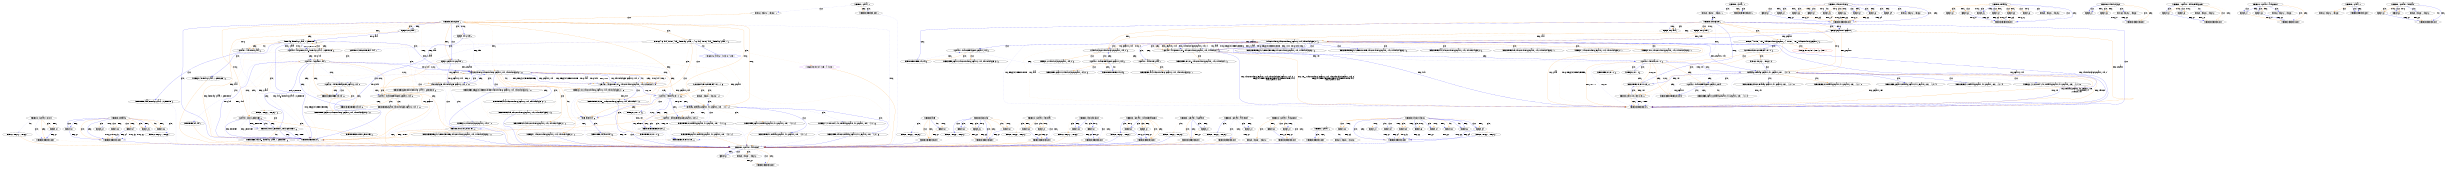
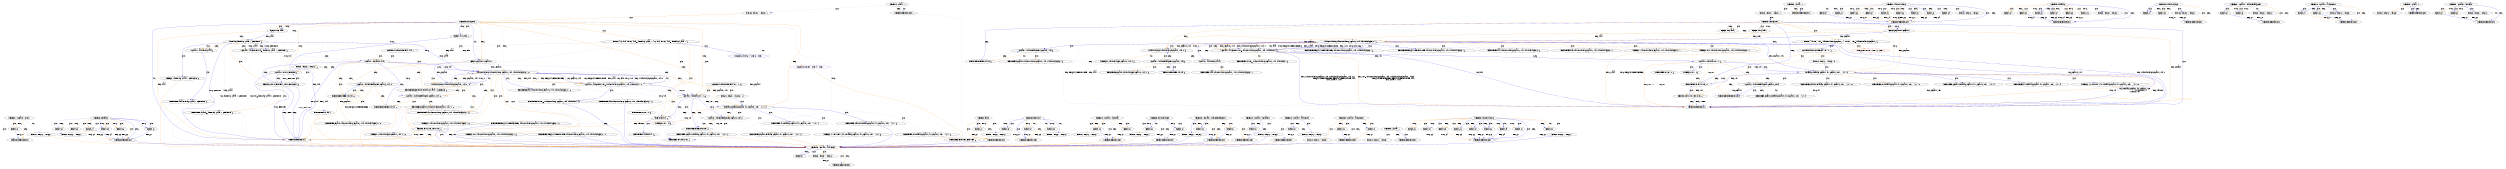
edge "(<operator>.assignment,buf = kmemdup(&data, 1, GFP_NOIO))" -> "(kmemdup,kmemdup(&data, 1, GFP_NOIO))": now "(RETURN,return -ENOMEM;,return -ENOMEM;)" -> "(kmemdup,kmemdup(&data, 1, GFP_NOIO))"
edge "(<operator>.minus,-ENOMEM)" -> "(IDENTIFIER,ENOMEM,-ENOMEM)": removed, label "AST:"
